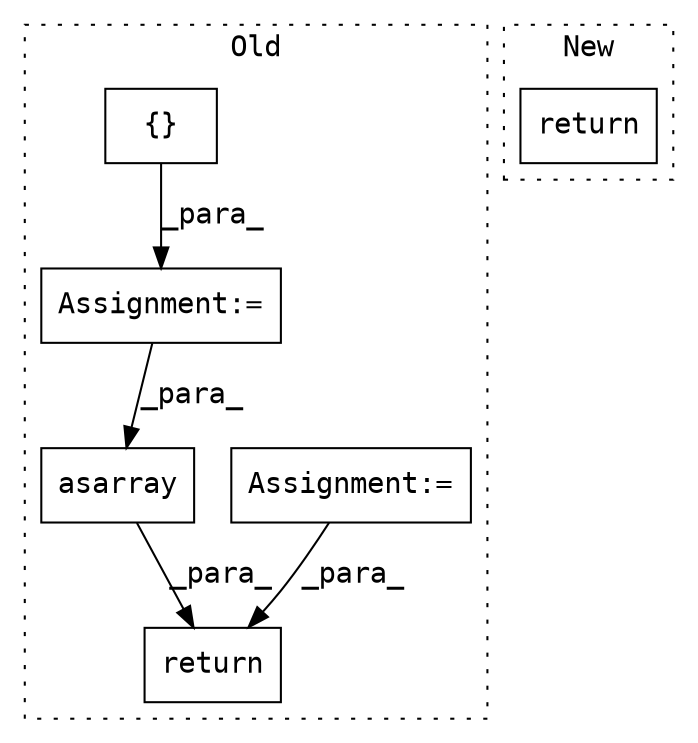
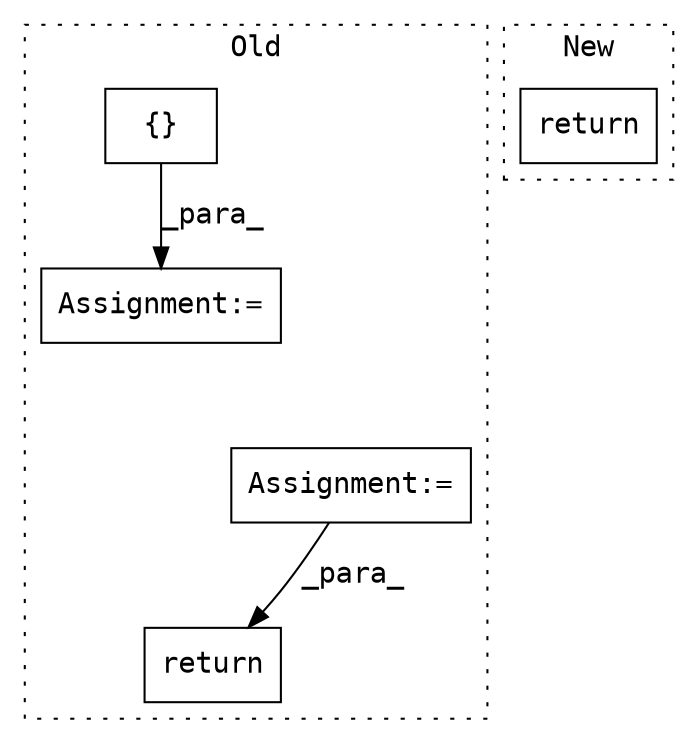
node "asarray": removed
